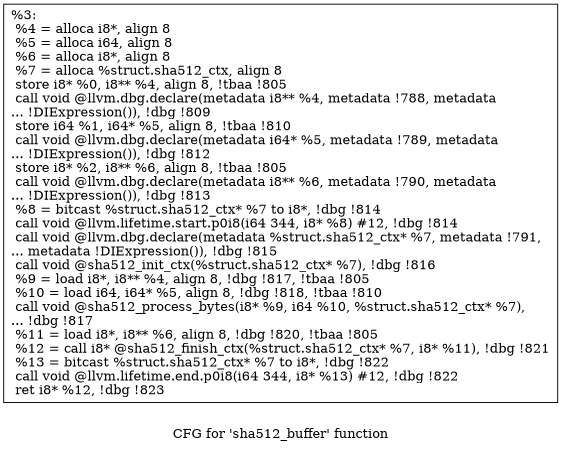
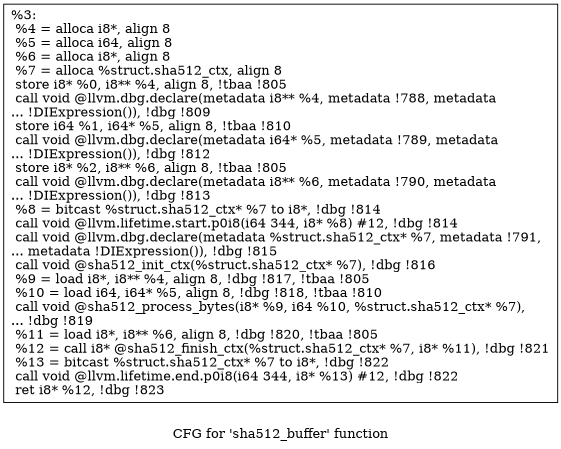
node "%3:": text "... !dbg !817" -> "... !dbg !819"
